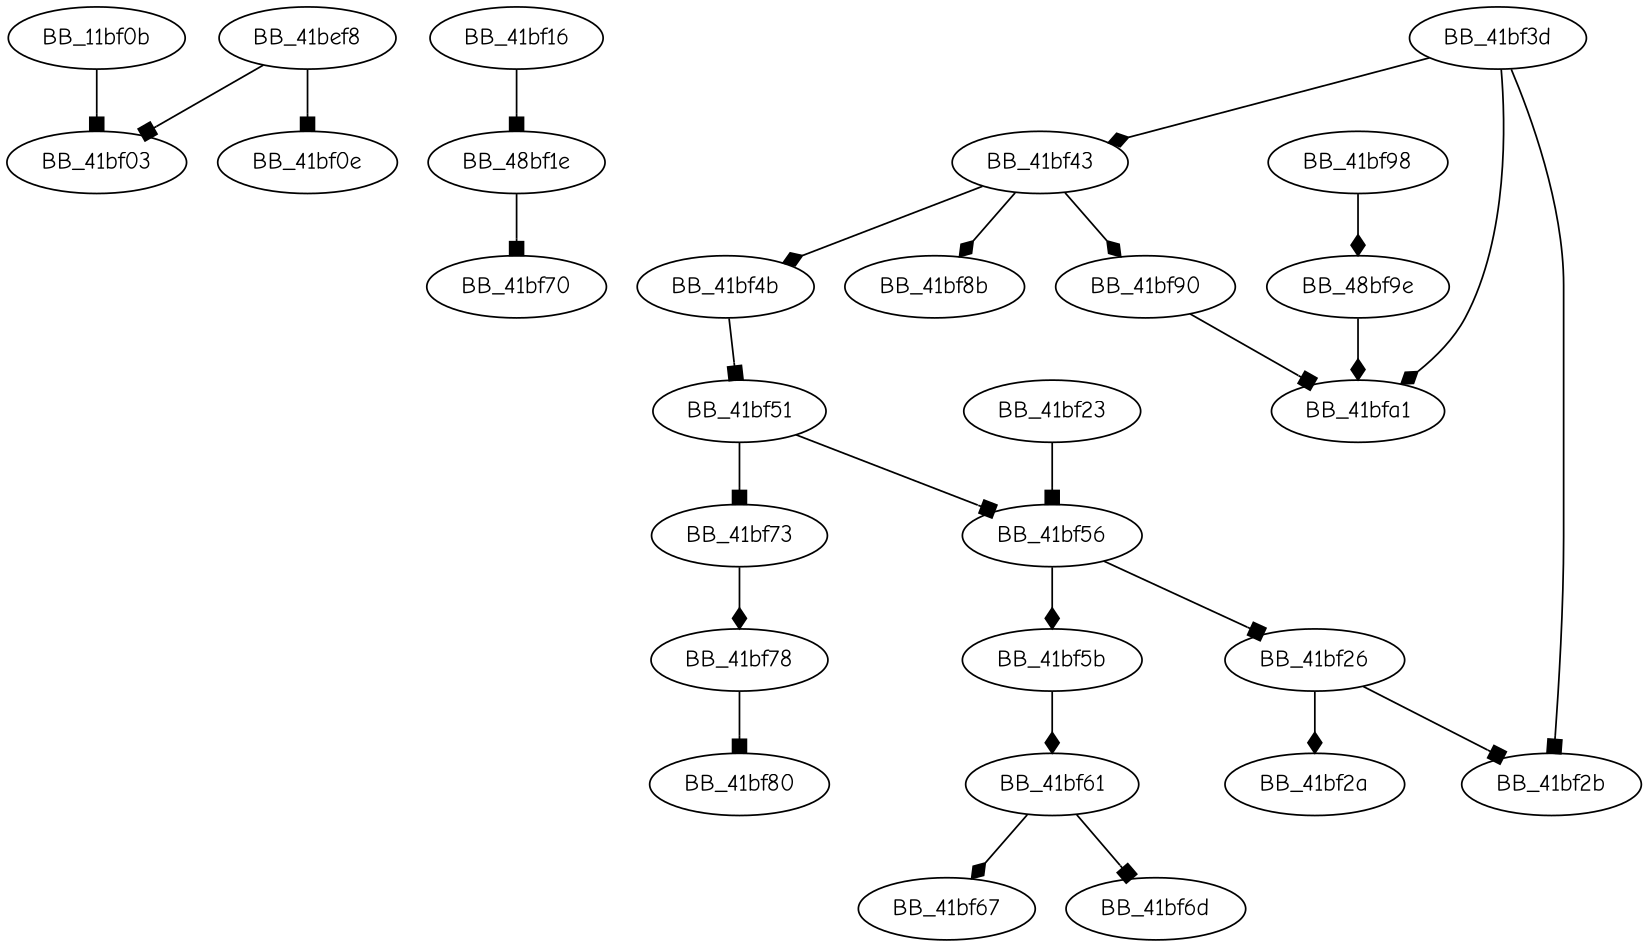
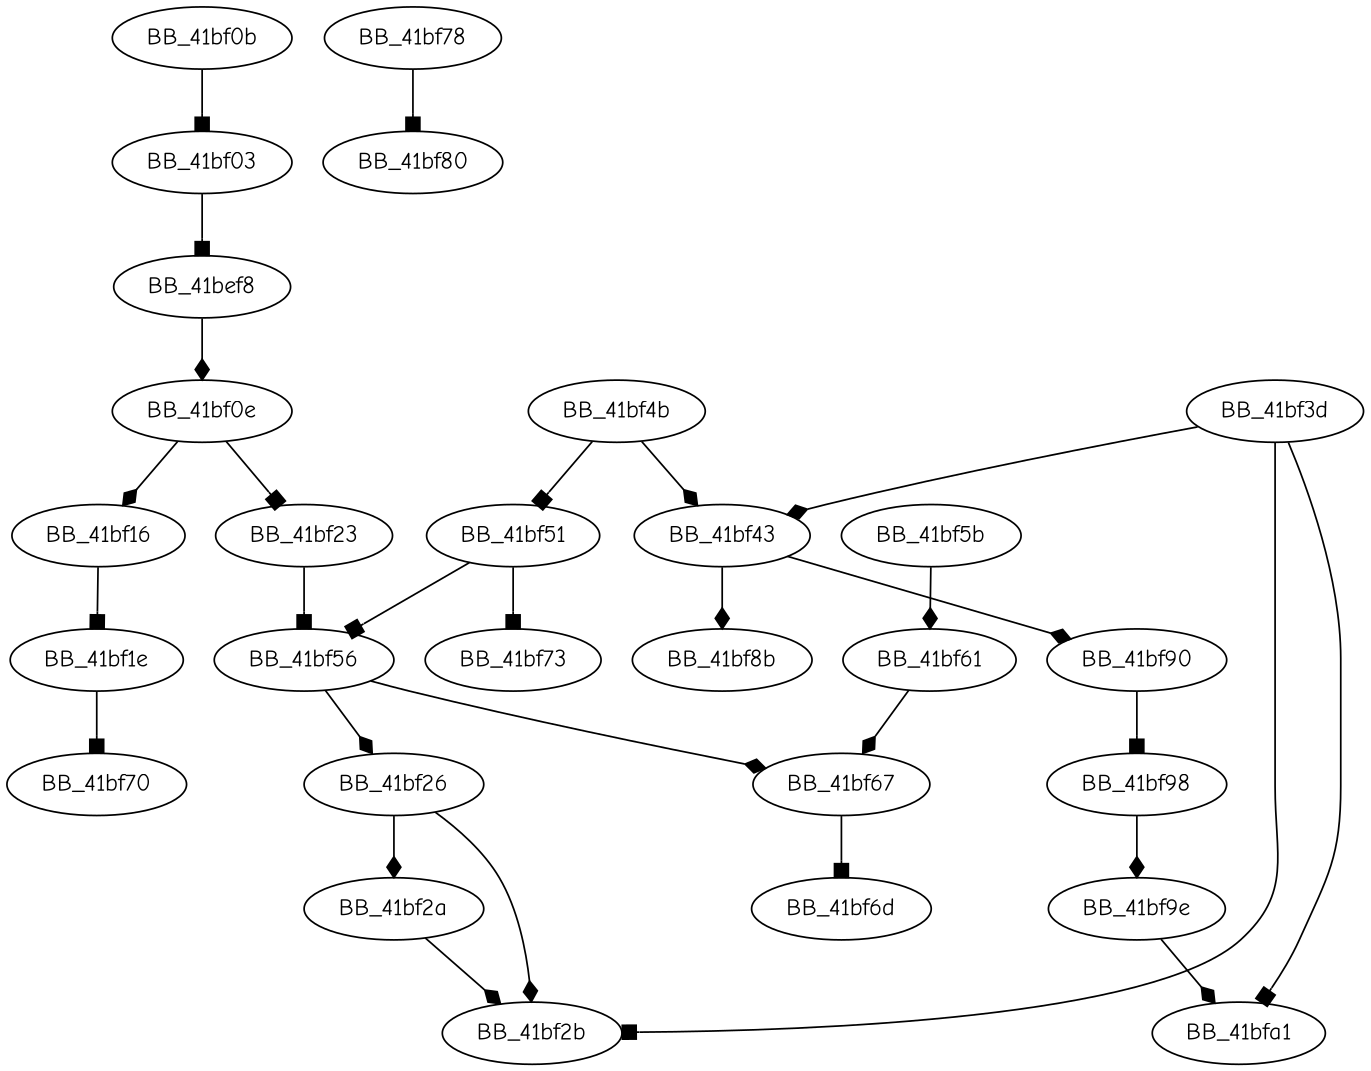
node "BB_11bf0b": label "BB_11bf0b" -> "BB_41bf0b"
edge "BB_41bef8" -> "BB_41bf0e": arrowhead box -> diamond
edge "BB_41bef8" -> "BB_41bf03": reversed
node "BB_48bf1e": label "BB_48bf1e" -> "BB_41bf1e"
edge "BB_41bf43" -> "BB_41bf4b": reversed
edge "BB_41bf3d" -> "BB_41bfa1": arrowhead diamond -> box
node "BB_48bf9e": label "BB_48bf9e" -> "BB_41bf9e"
edge "BB_41bf90" -> "BB_41bfa1": now "BB_41bf90" -> "BB_41bf98"
edge "BB_41bf0e" -> "BB_41bf16": added
edge "BB_41bf0e" -> "BB_41bf23": added
edge "BB_41bf73" -> "BB_41bf78": removed
edge "BB_41bf56" -> "BB_41bf5b": now "BB_41bf56" -> "BB_41bf67"
edge "BB_41bf56" -> "BB_41bf26": arrowhead box -> diamond
edge "BB_41bf26" -> "BB_41bf2b": arrowhead box -> diamond
edge "BB_41bf61" -> "BB_41bf6d": now "BB_41bf67" -> "BB_41bf6d"
edge "BB_41bf2a" -> "BB_41bf2b": added
